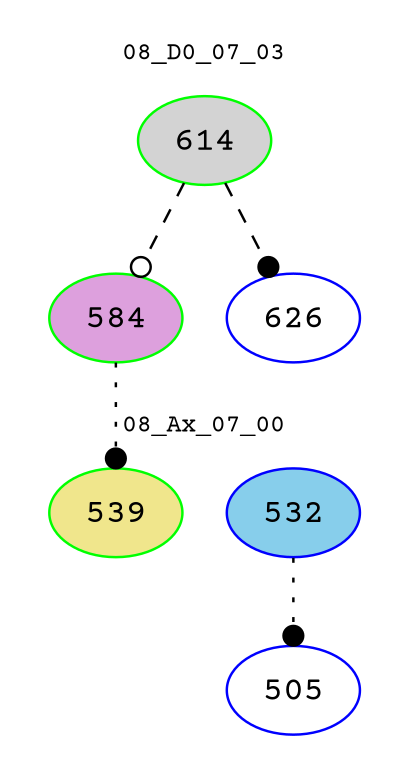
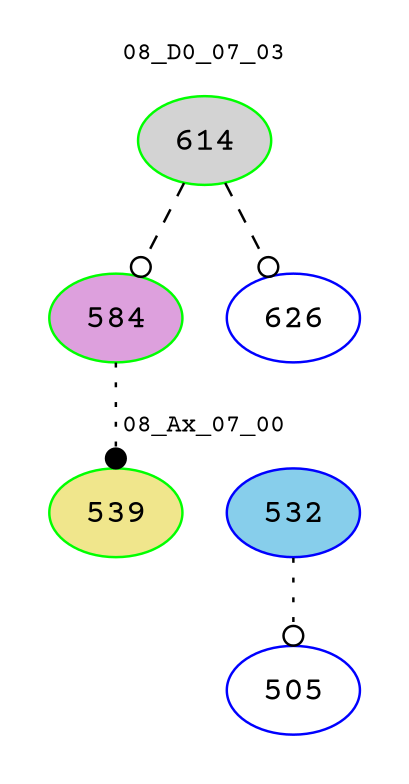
edge "614" -> "626": arrowhead dot -> odot
edge "532" -> "505": arrowhead dot -> odot
